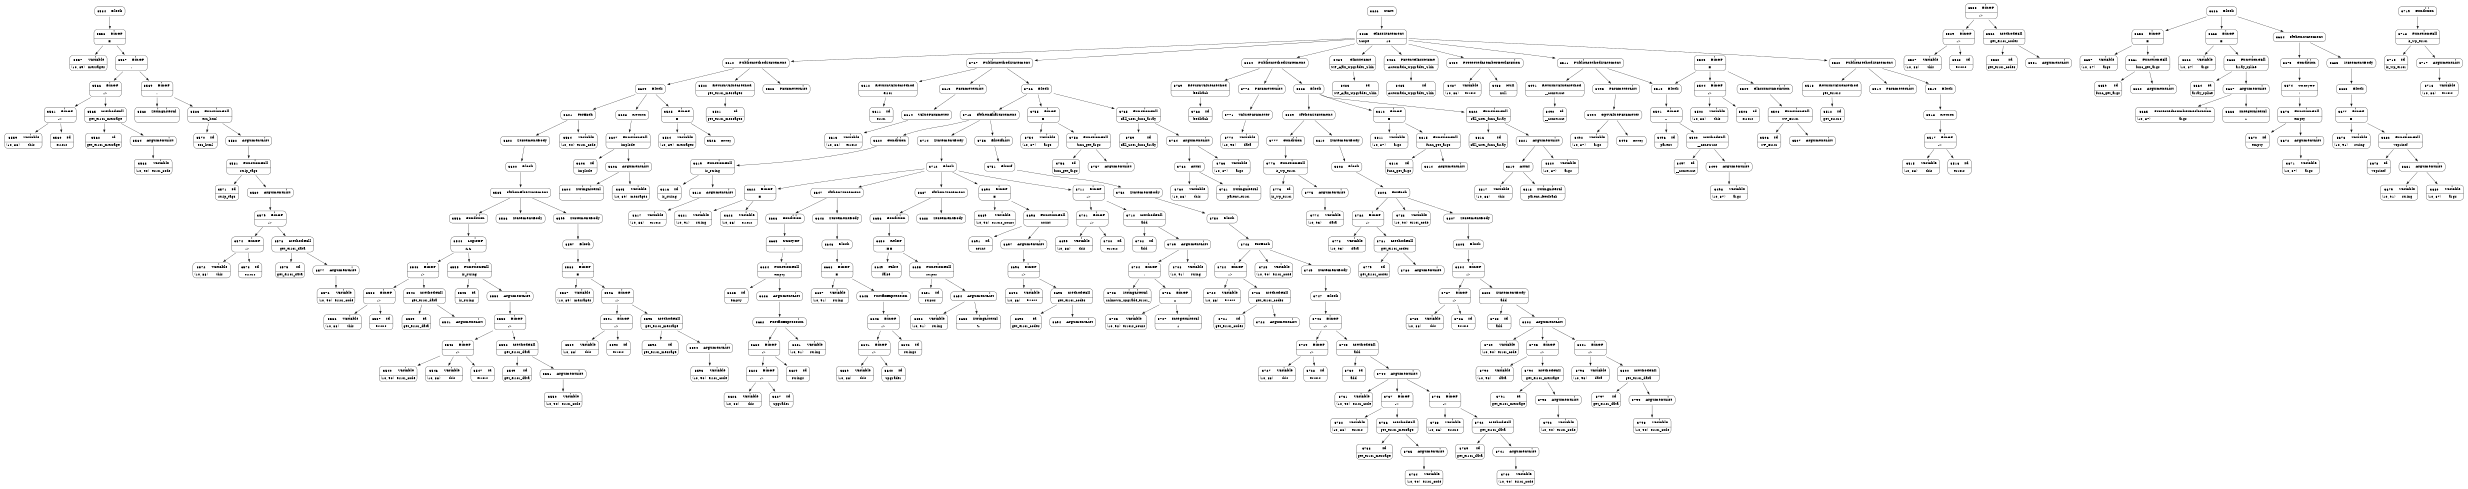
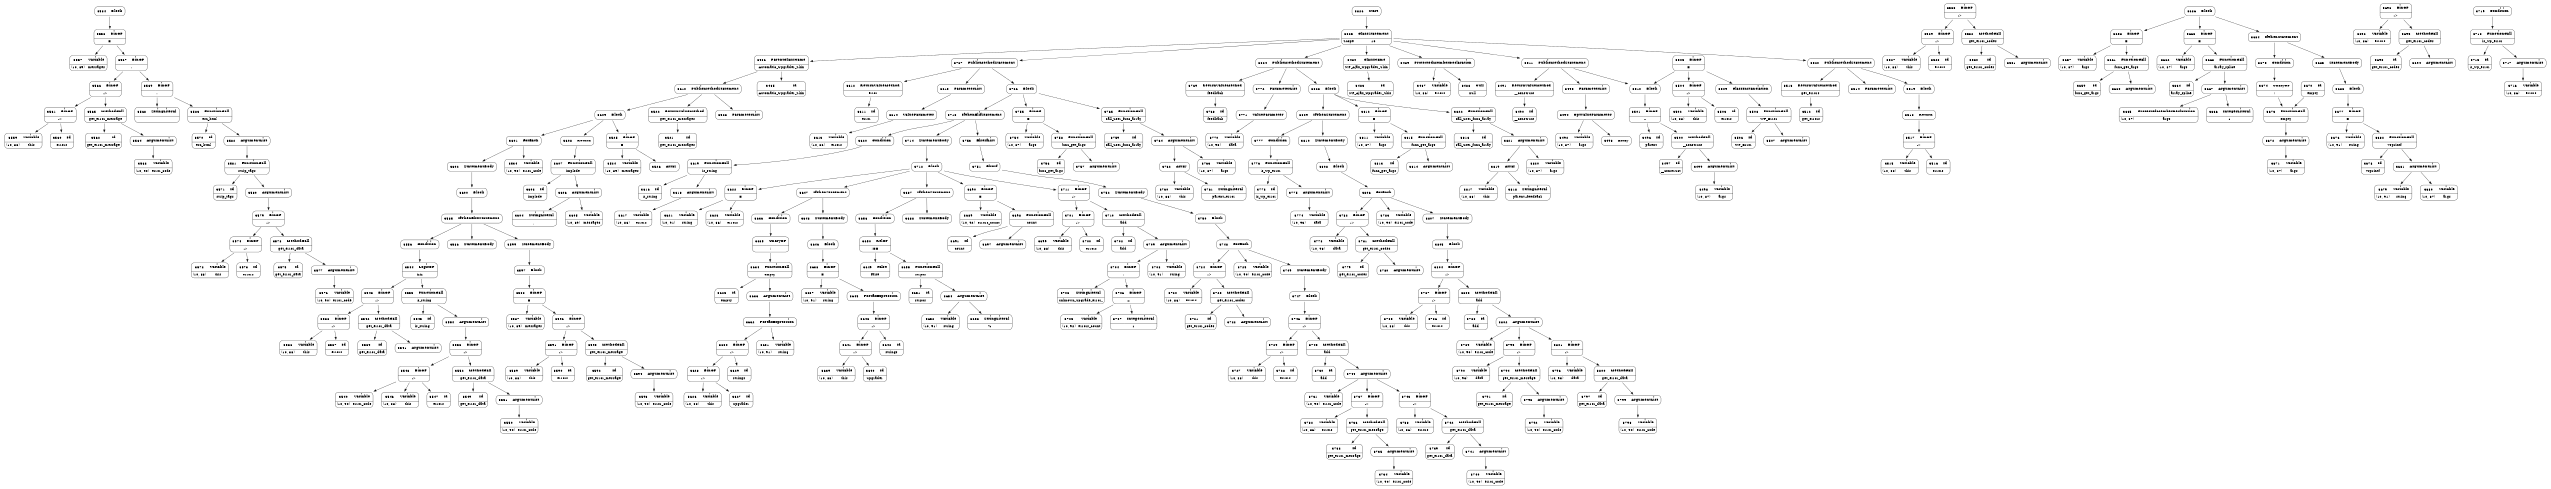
edge "3825" -> "3610": now "3486" -> "3610"
edge "3673" -> "3670": reversed
edge "3697" -> "3696": removed
node "3803": text "StatementBody" -> "MethodCall"
